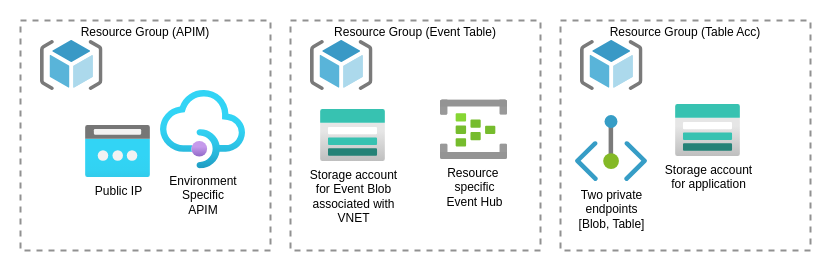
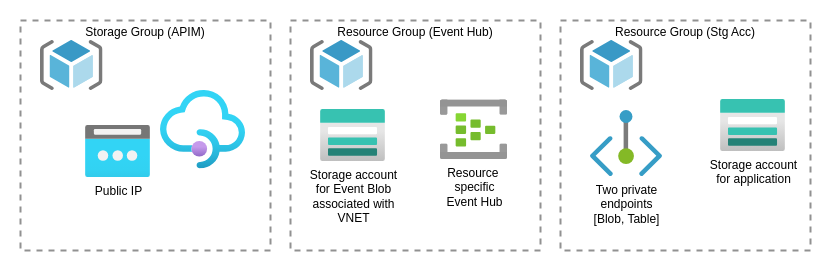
node "Resource Group (APIM)": label "Resource Group (APIM)" -> "Storage Group (APIM)"
node "Resource Group (Event Table)": label "Resource Group (Event Table)" -> "Resource Group (Event Hub)"
node "Resource Group (Table Acc)": label "Resource Group (Table Acc)" -> "Resource Group (Stg Acc)"
node "Storage account for application": moved (708, 131) -> (753, 126)
node "Two private endpoints [Blob, Table]": moved (612, 149) -> (627, 144)
node "Environment Specific APIM": removed
